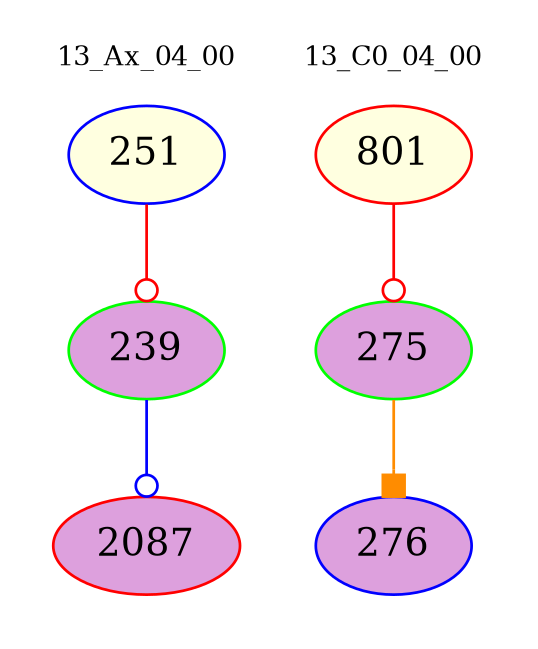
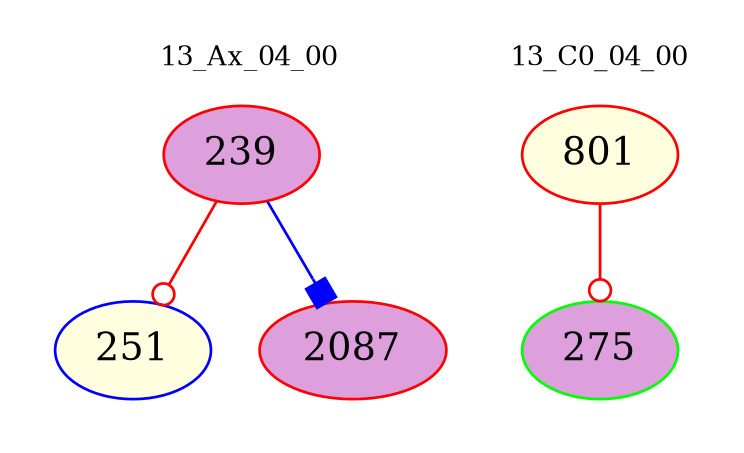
edge "251" -> "239": reversed
node "239": color green -> red
edge "239" -> "2087": arrowhead odot -> box
node "276": removed
